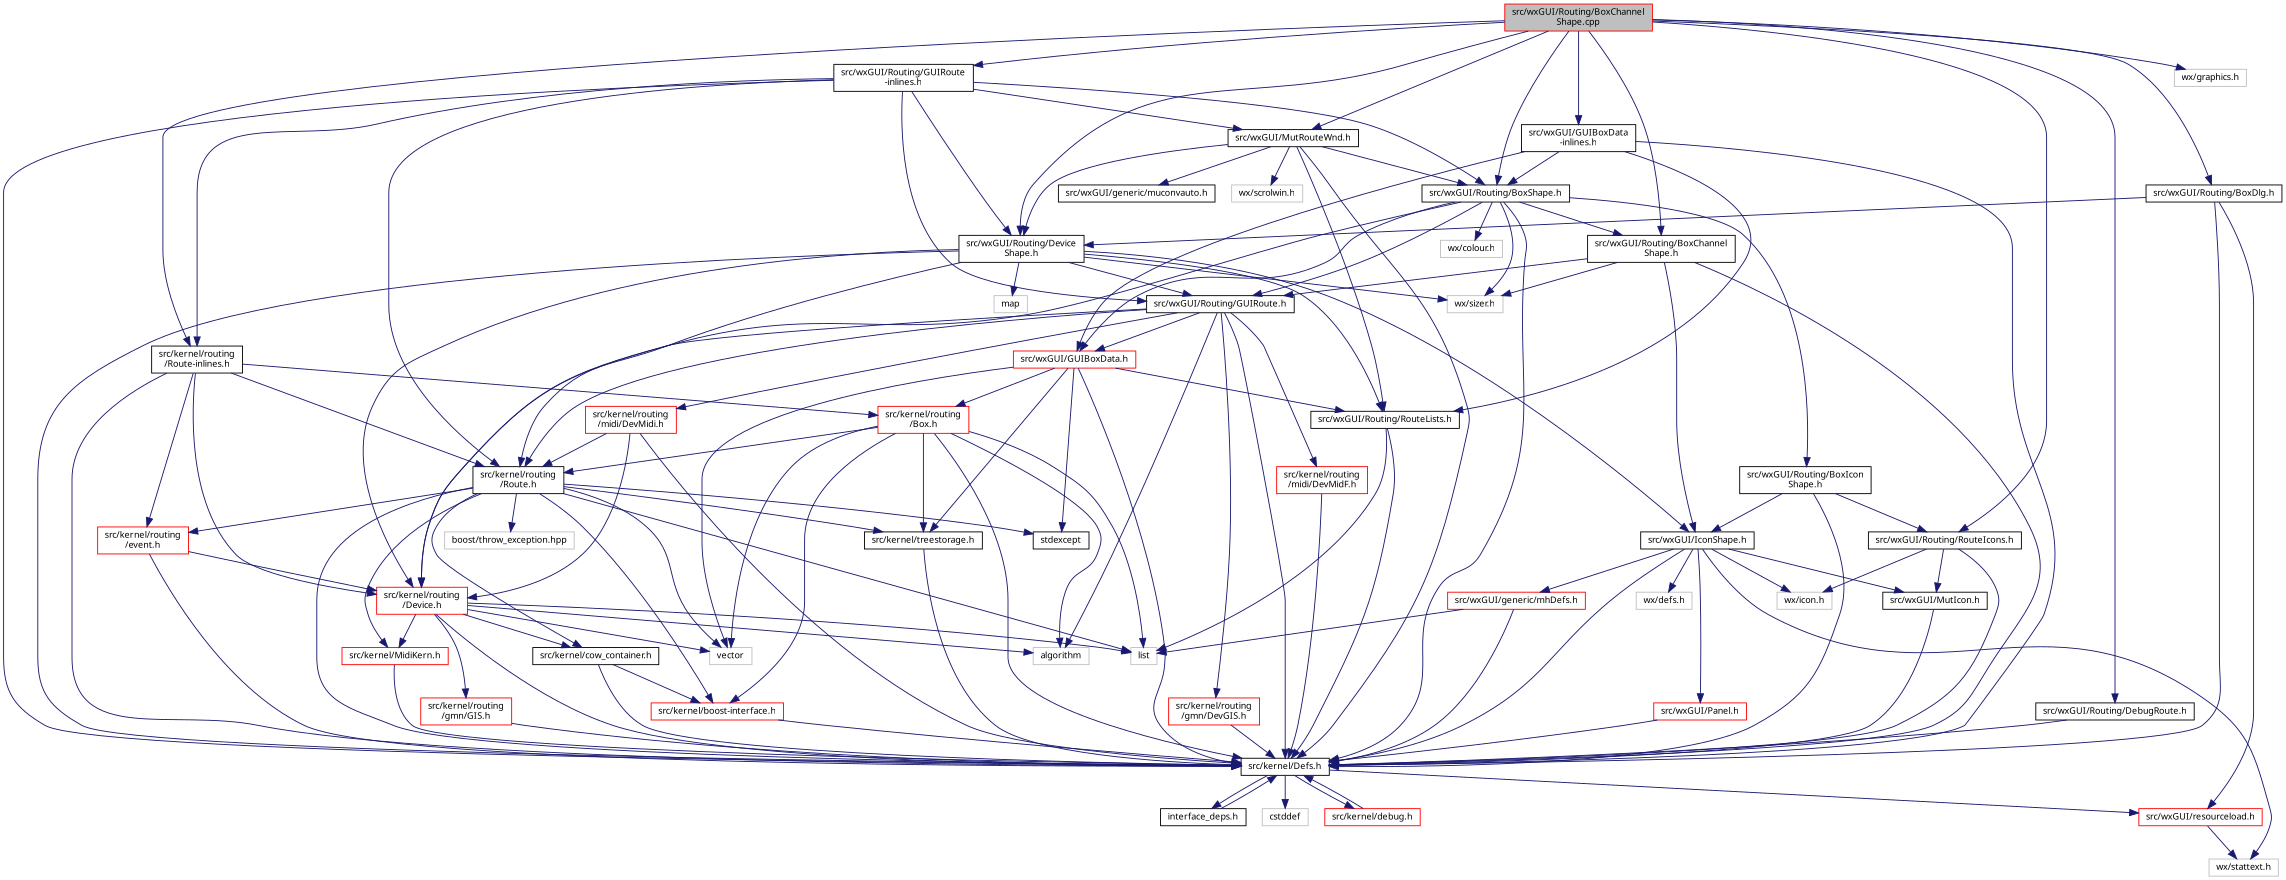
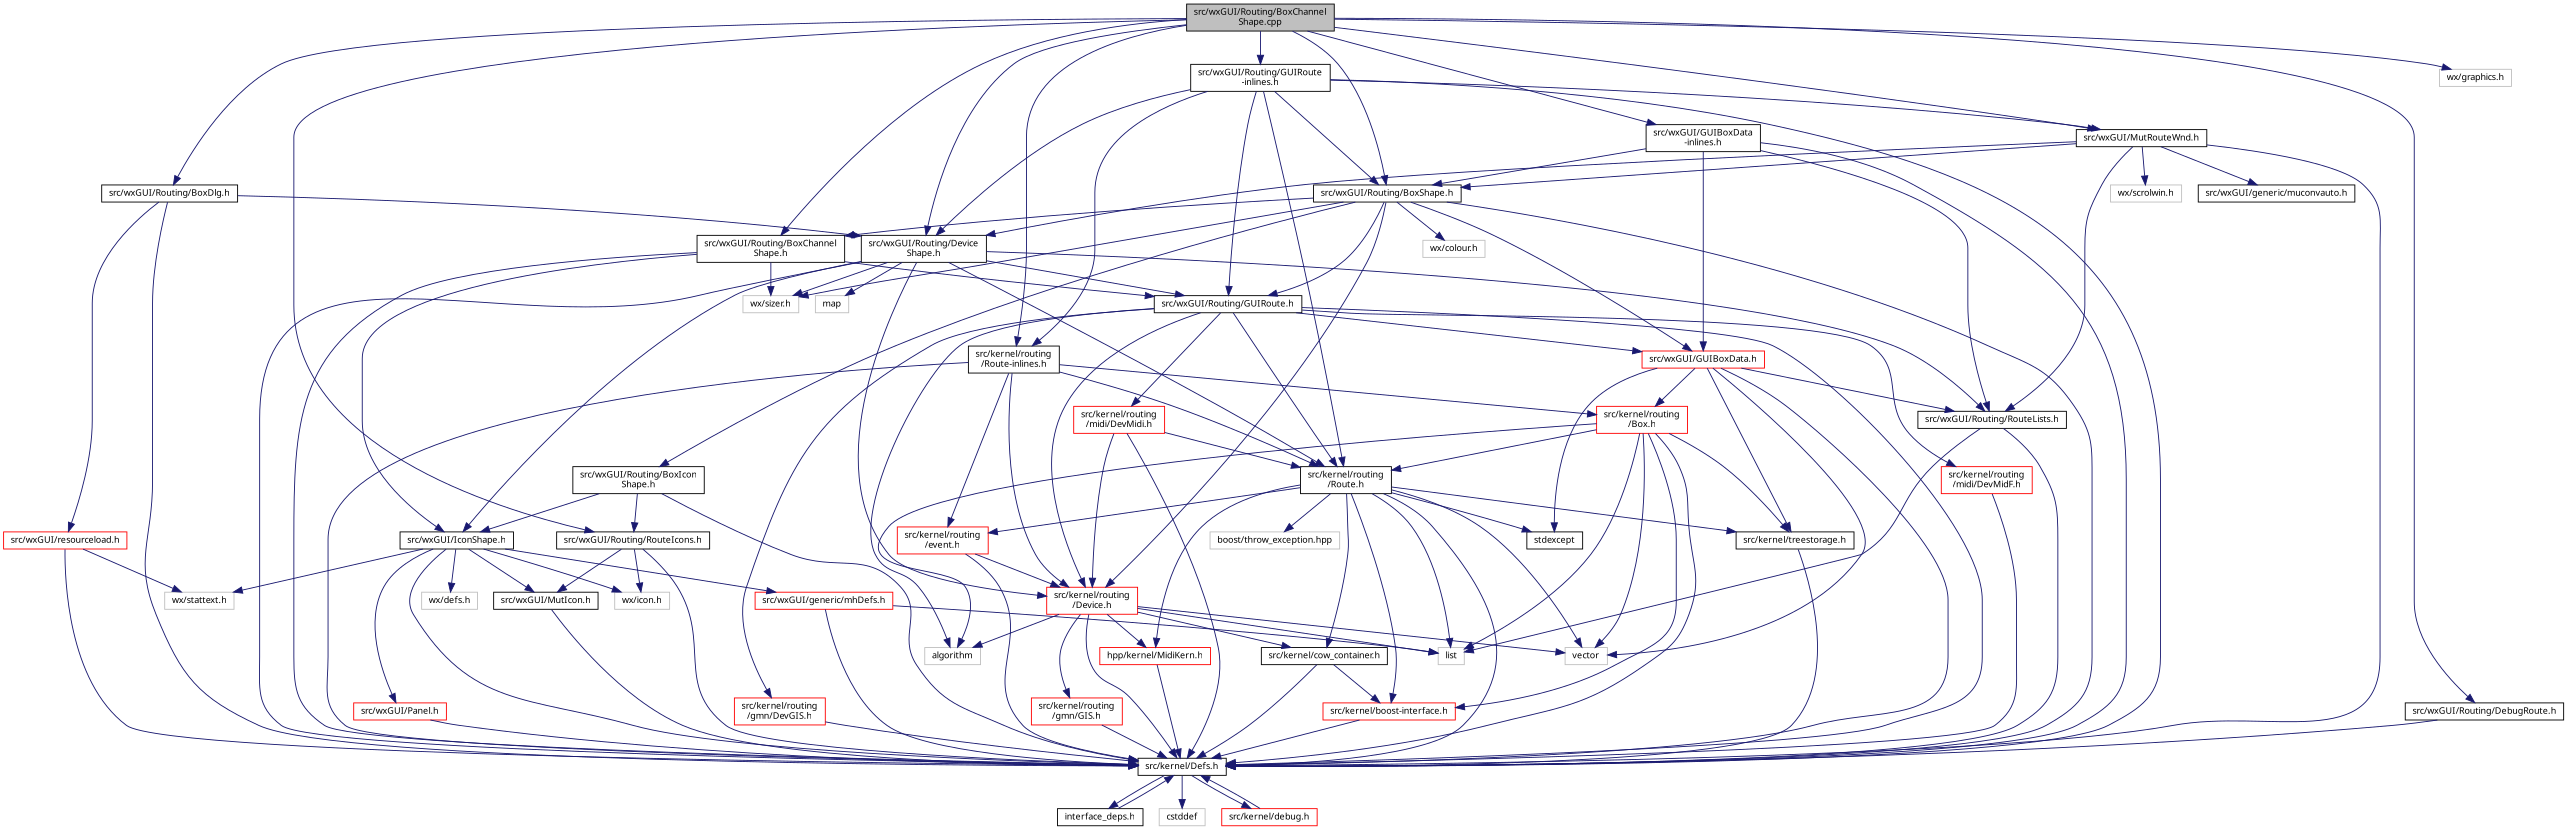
node "src/wxGUI/Routing/BoxChannel Shape.cpp": color red -> black
node "src/kernel/MidiKern.h": label "src/kernel/MidiKern.h" -> "hpp/kernel/MidiKern.h"
edge "src/kernel/Defs.h" -> "src/wxGUI/resourceload.h": reversed
